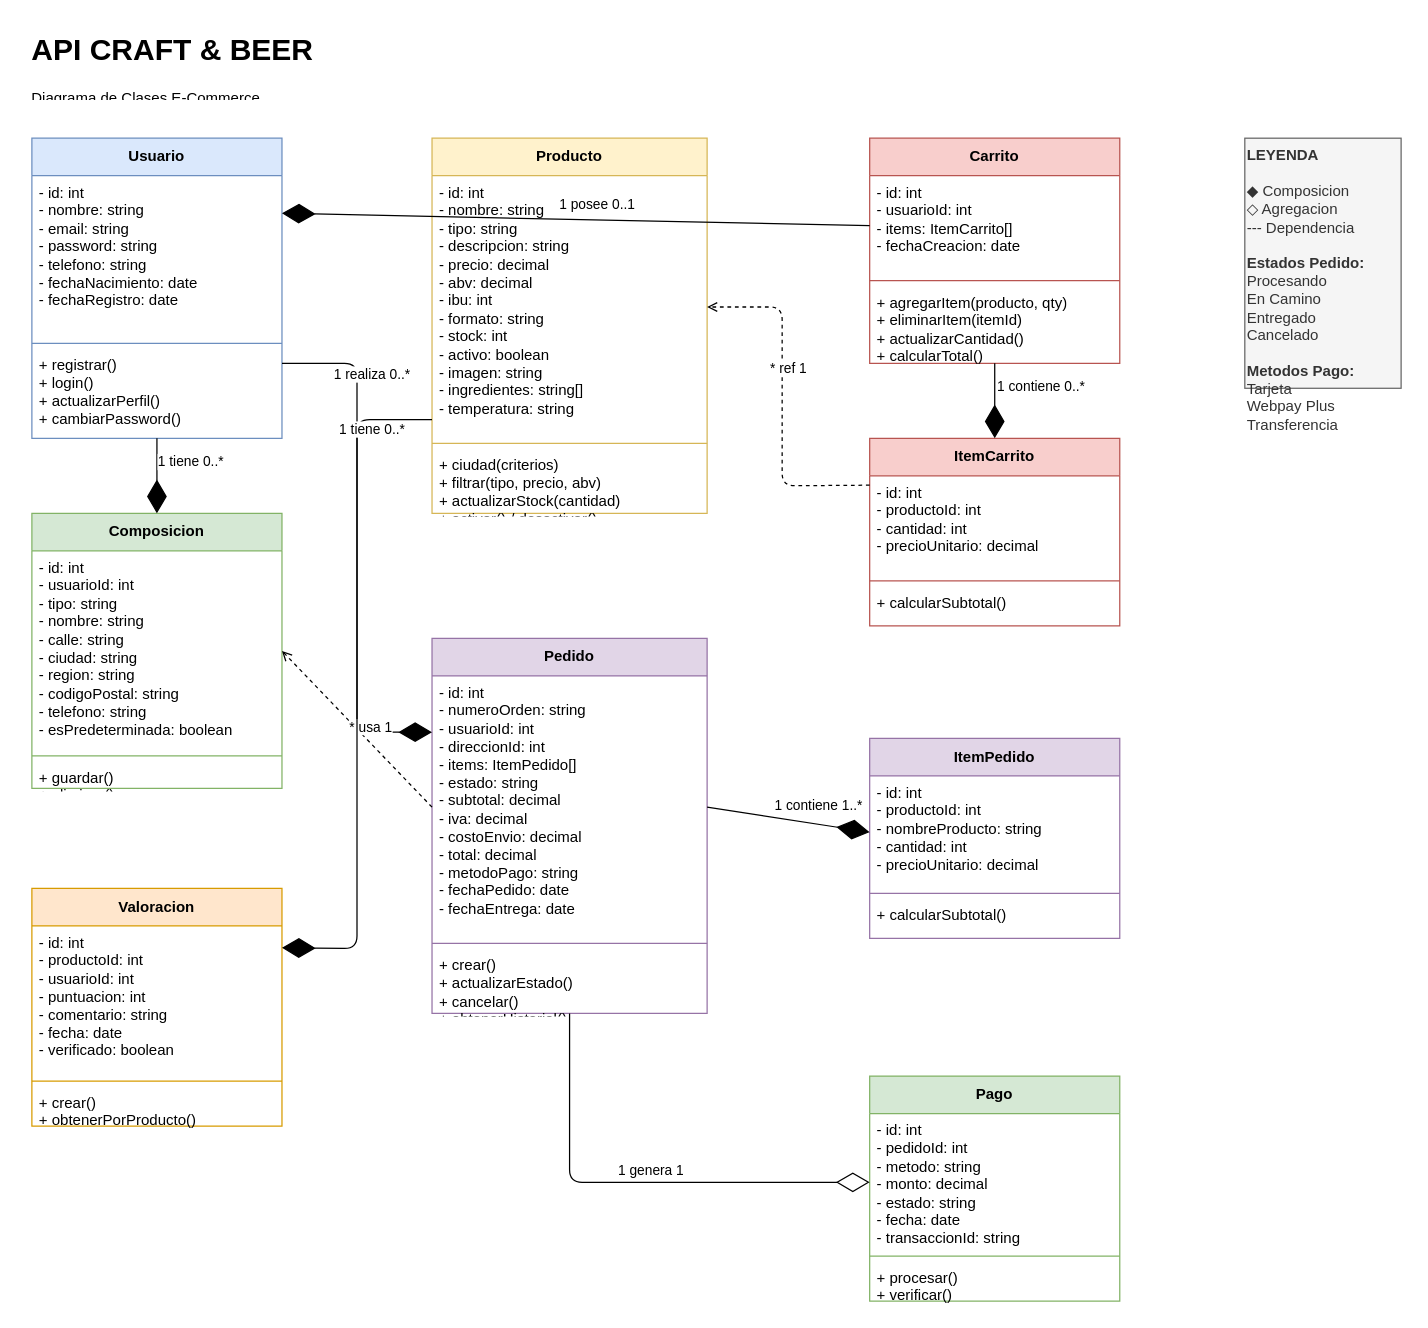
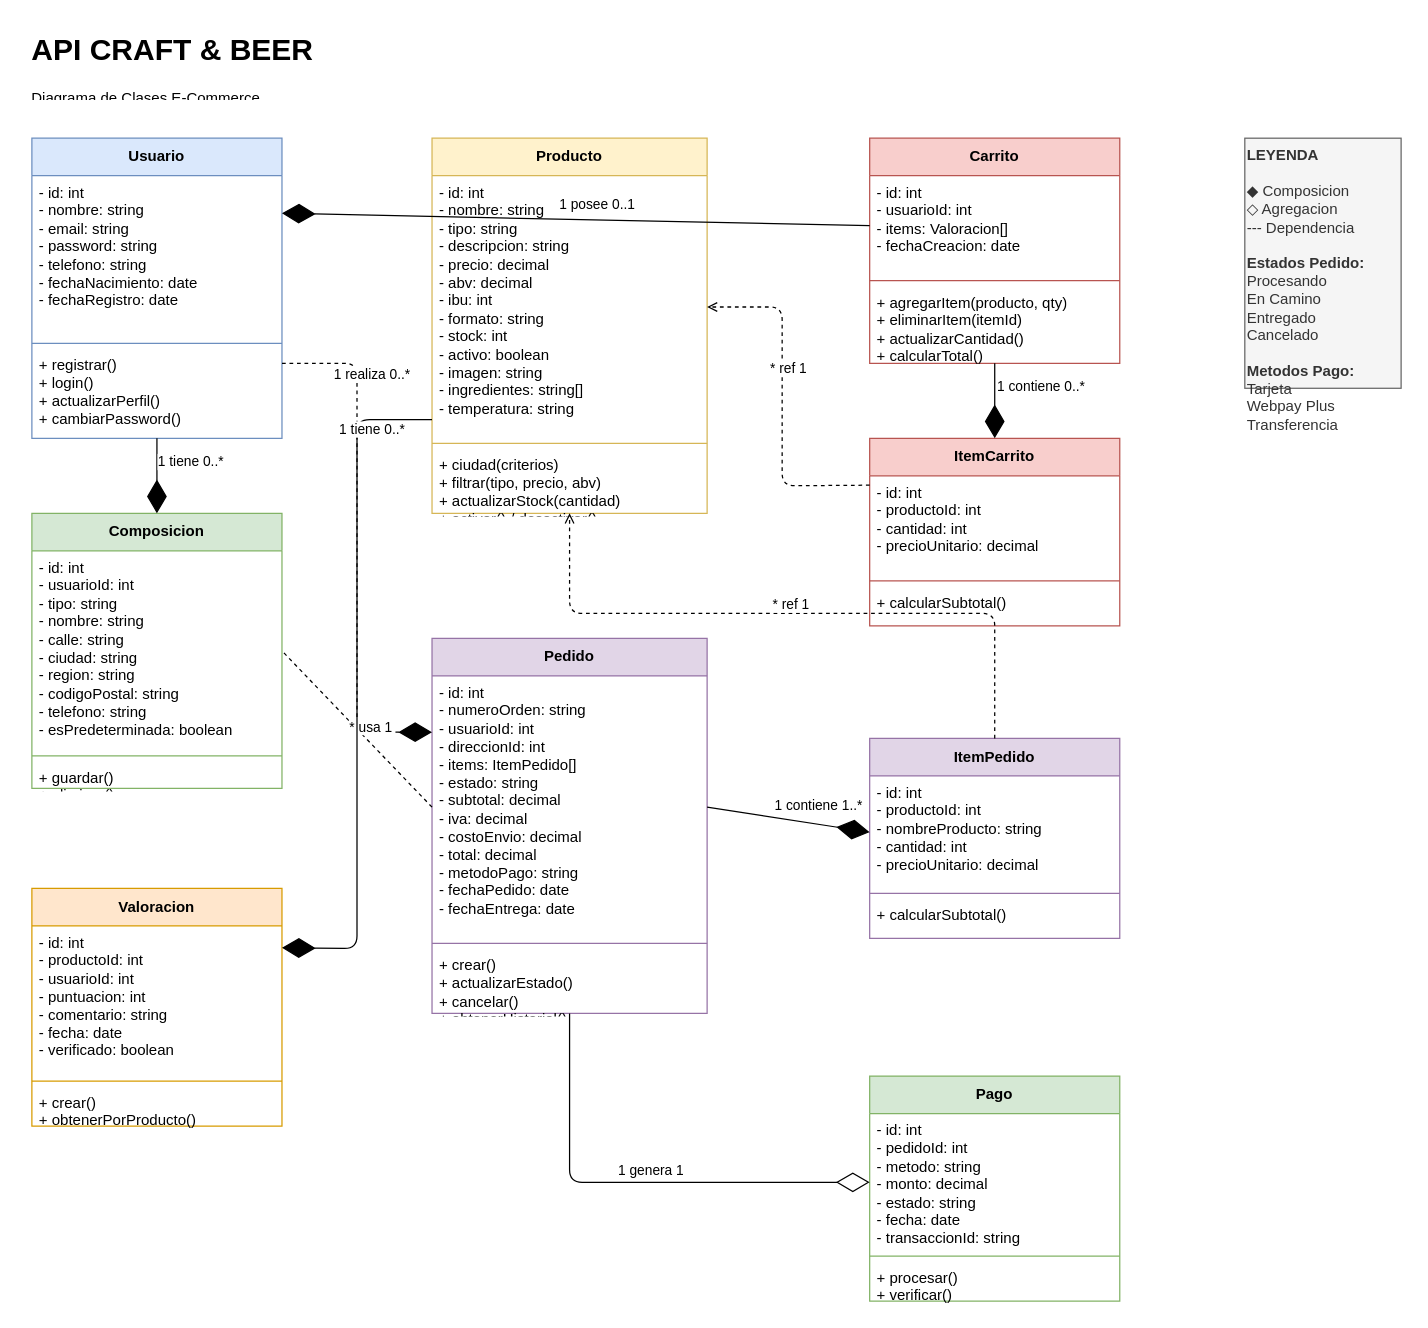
node "- id: int - usuarioId: int - items: ItemCarrito[] - fechaCreacion: date": label "- id: int - usuarioId: int - items: ItemCarrito[] - fechaCreacion: date" -> "- id: int - usuarioId: int - items: Valoracion[] - fechaCreacion: date"
edge "Usuario" -> "Pedido": style solid -> dashed
edge "ItemPedido" -> "Producto": added, label "* ref 1"
edge "- id: int - numeroOrden: string - usuarioId: int - direccionId: int - items: ItemPedido[] - estado: string - subtotal: decimal - iva: decimal - costoEnvio: decimal - total: decimal - metodoPago: string - fechaPedido: date - fechaEntrega: date" -> "- id: int - usuarioId: int - tipo: string - nombre: string - calle: string - ciudad: string - region: string - codigoPostal: string - telefono: string - esPredeterminada: boolean": arrowhead open -> none
